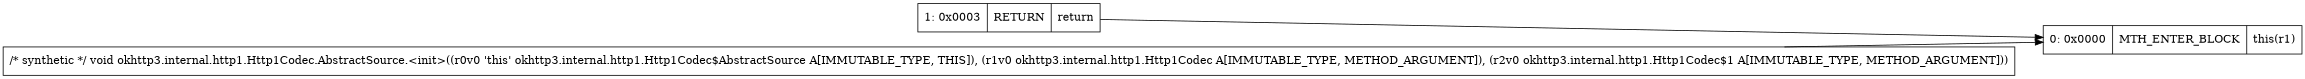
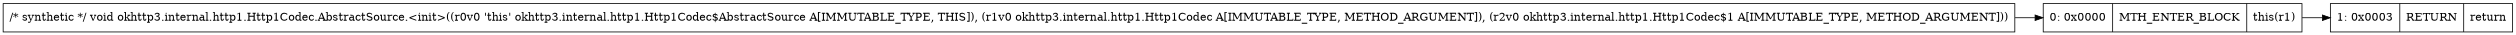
edge "1: 0x0003" -> "0: 0x0000": reversed
